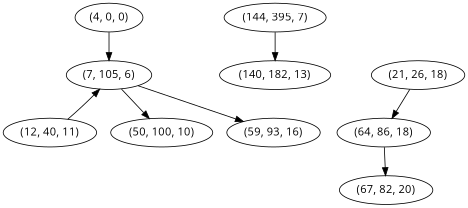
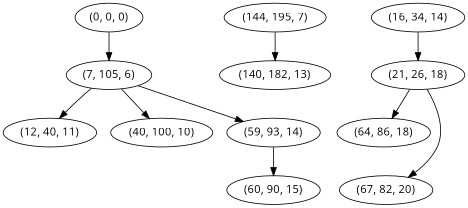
node "(4, 0, 0)": label "(4, 0, 0)" -> "(0, 0, 0)"
node "(144, 395, 7)": label "(144, 395, 7)" -> "(144, 195, 7)"
node "(16, 34, 14)": added
edge "(12, 40, 11)" -> "(7, 105, 6)": reversed
node "(50, 100, 10)": label "(50, 100, 10)" -> "(40, 100, 10)"
node "(59, 93, 16)": label "(59, 93, 16)" -> "(59, 93, 14)"
edge "(64, 86, 18)" -> "(67, 82, 20)": now "(21, 26, 18)" -> "(67, 82, 20)"
node "(60, 90, 15)": added
